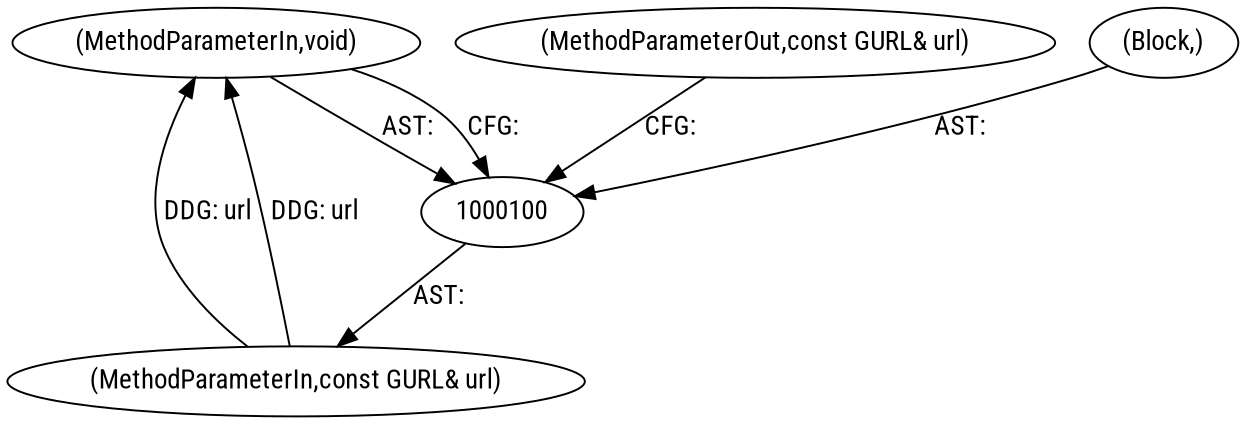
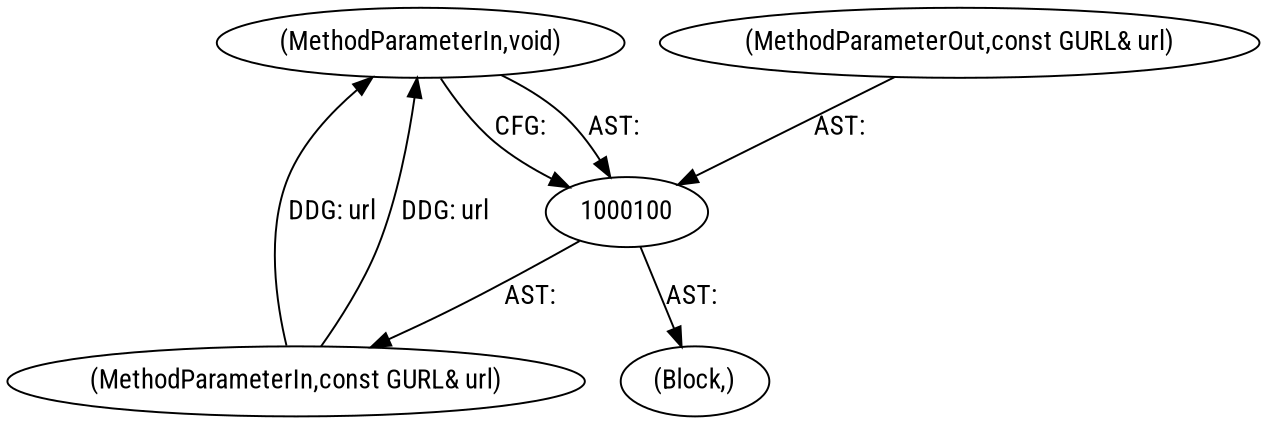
edge "(MethodParameterOut,const GURL& url)" -> "1000100": label "CFG: " -> "AST: "
edge "(Block,)" -> "1000100": reversed
